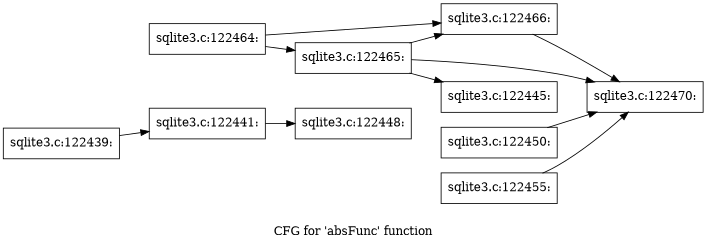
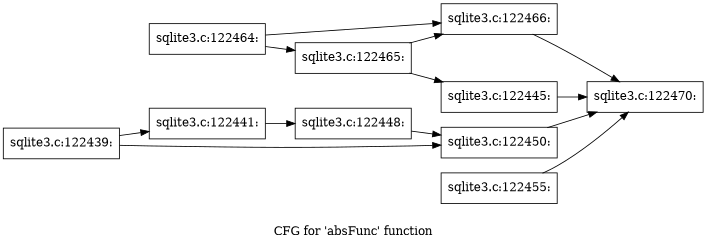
edge "sqlite3.c:122465:" -> "sqlite3.c:122470:": now "sqlite3.c:122445:" -> "sqlite3.c:122470:"
edge "sqlite3.c:122448:" -> "sqlite3.c:122450:": added
edge "sqlite3.c:122439:" -> "sqlite3.c:122450:": added
